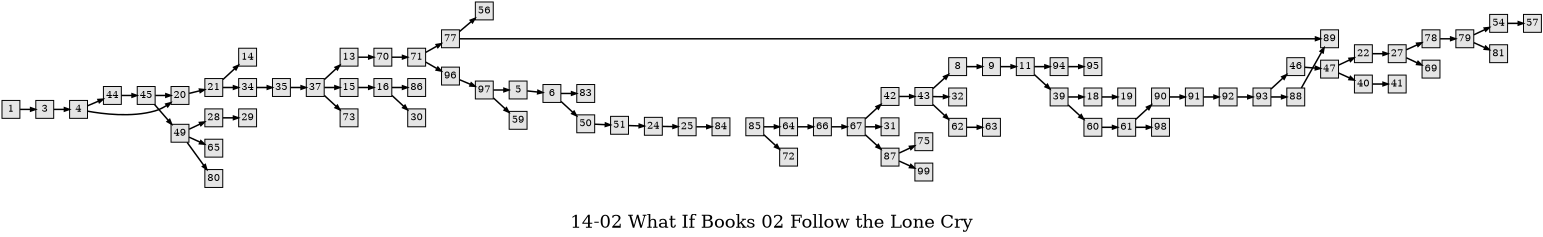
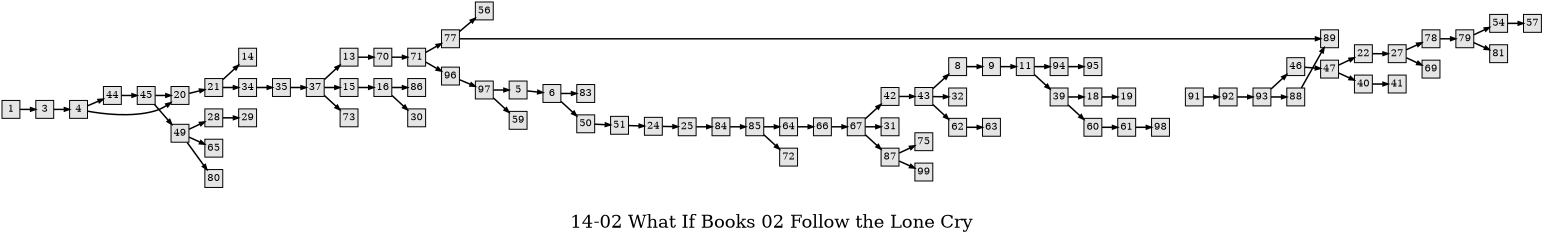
node "90": removed
edge "84" -> "85": added
